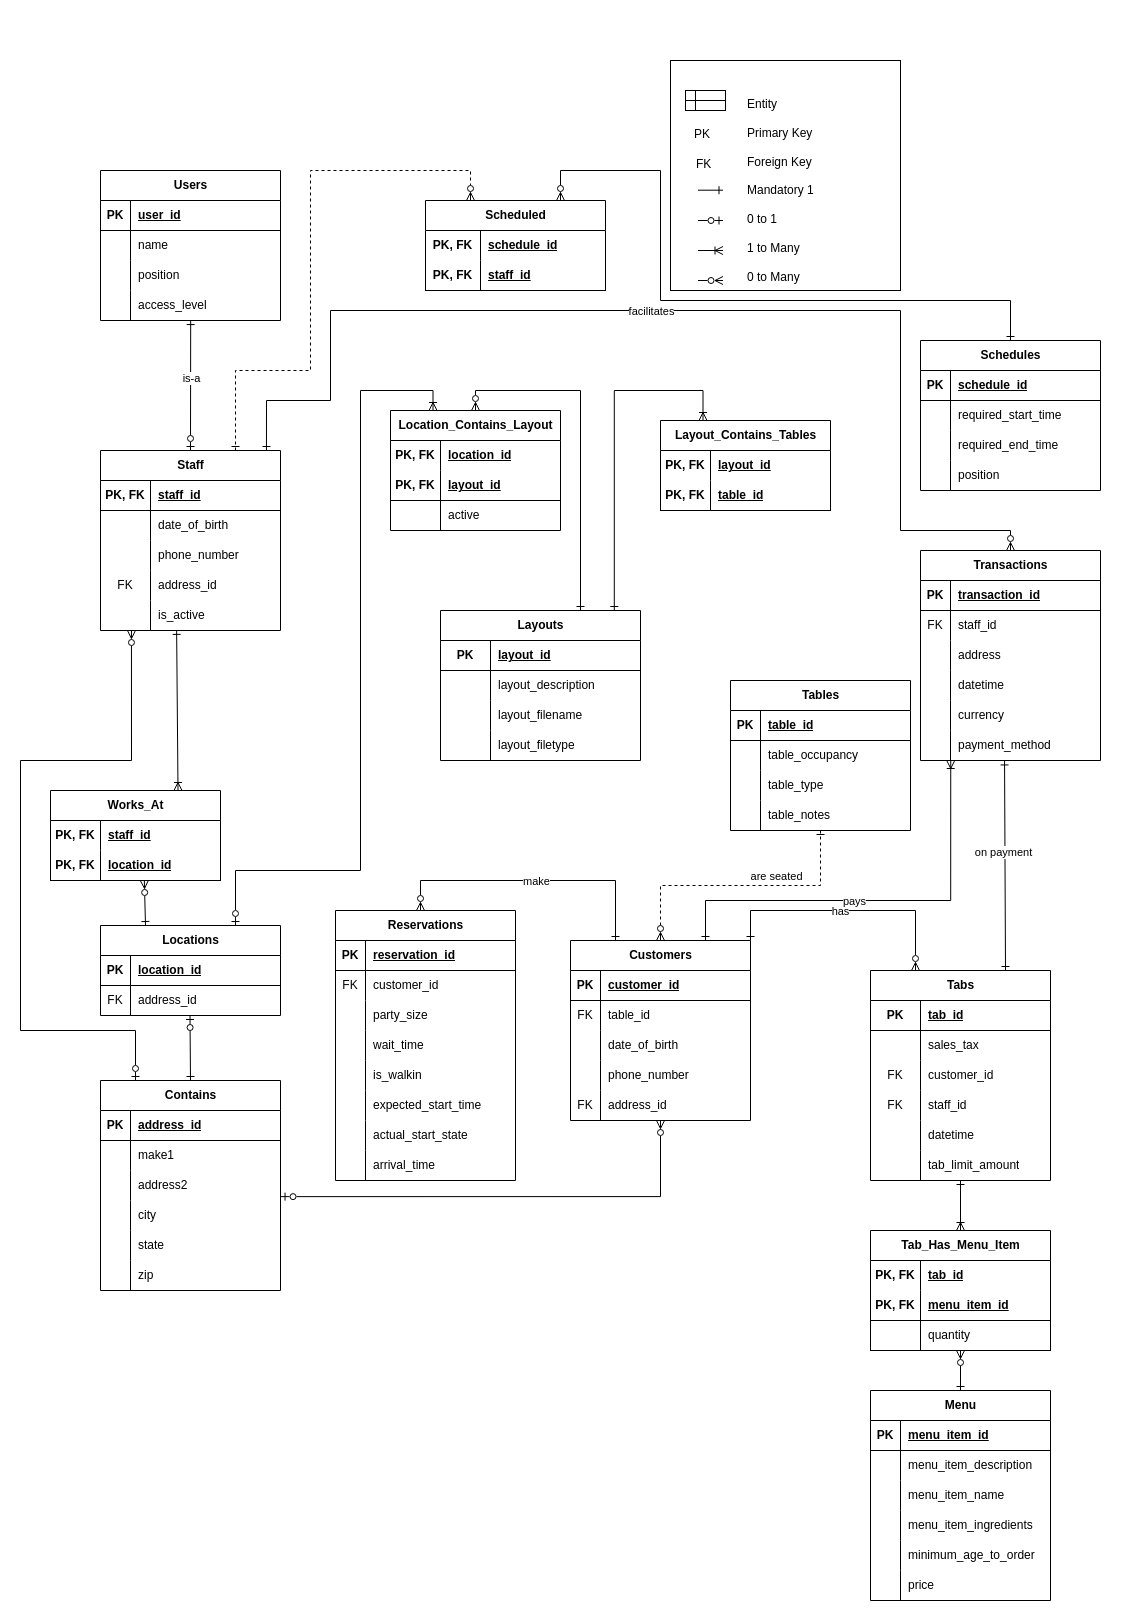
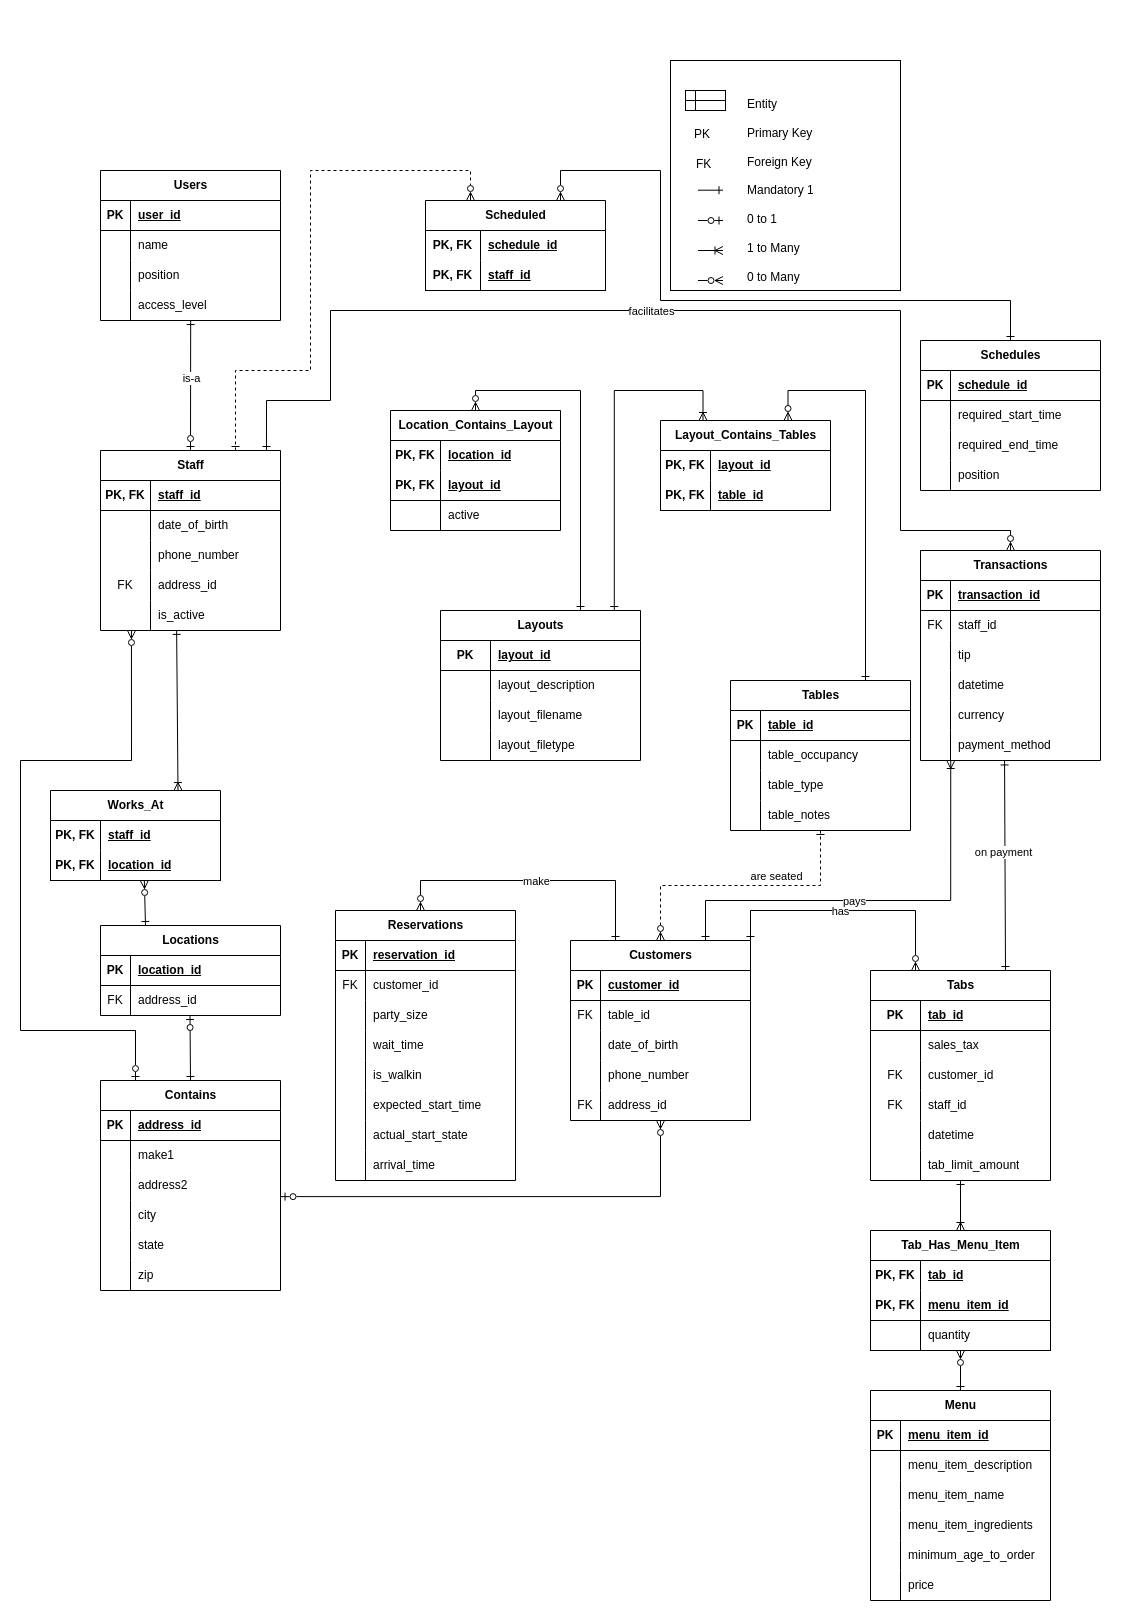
edge "Layout_Contains_Tables" -- "Tables": added
node "address": label "address" -> "tip"
edge "Location_Contains_Layout" -- "Locations": removed
